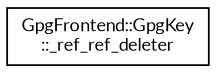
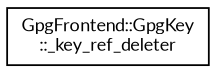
node "GpgFrontend::GpgKey ::_ref_ref_deleter": label "GpgFrontend::GpgKey ::_ref_ref_deleter" -> "GpgFrontend::GpgKey ::_key_ref_deleter"
